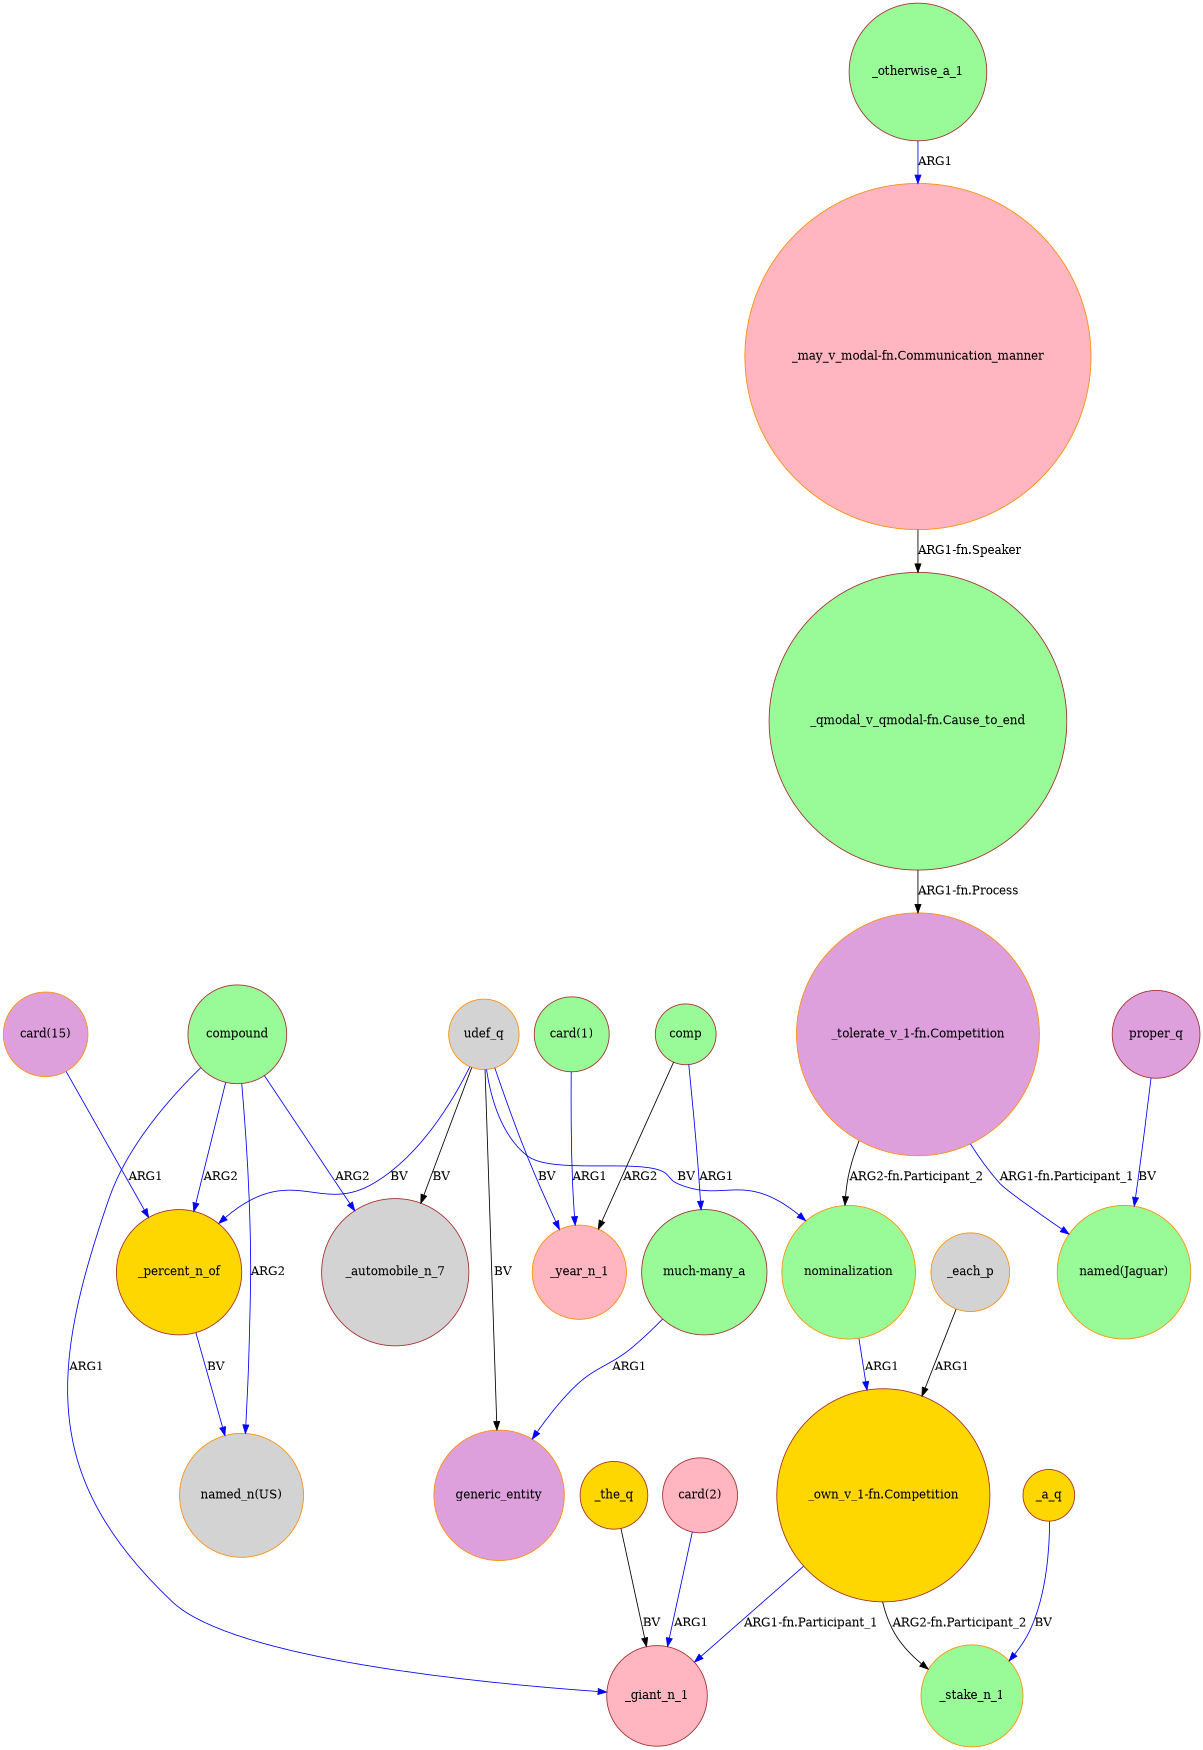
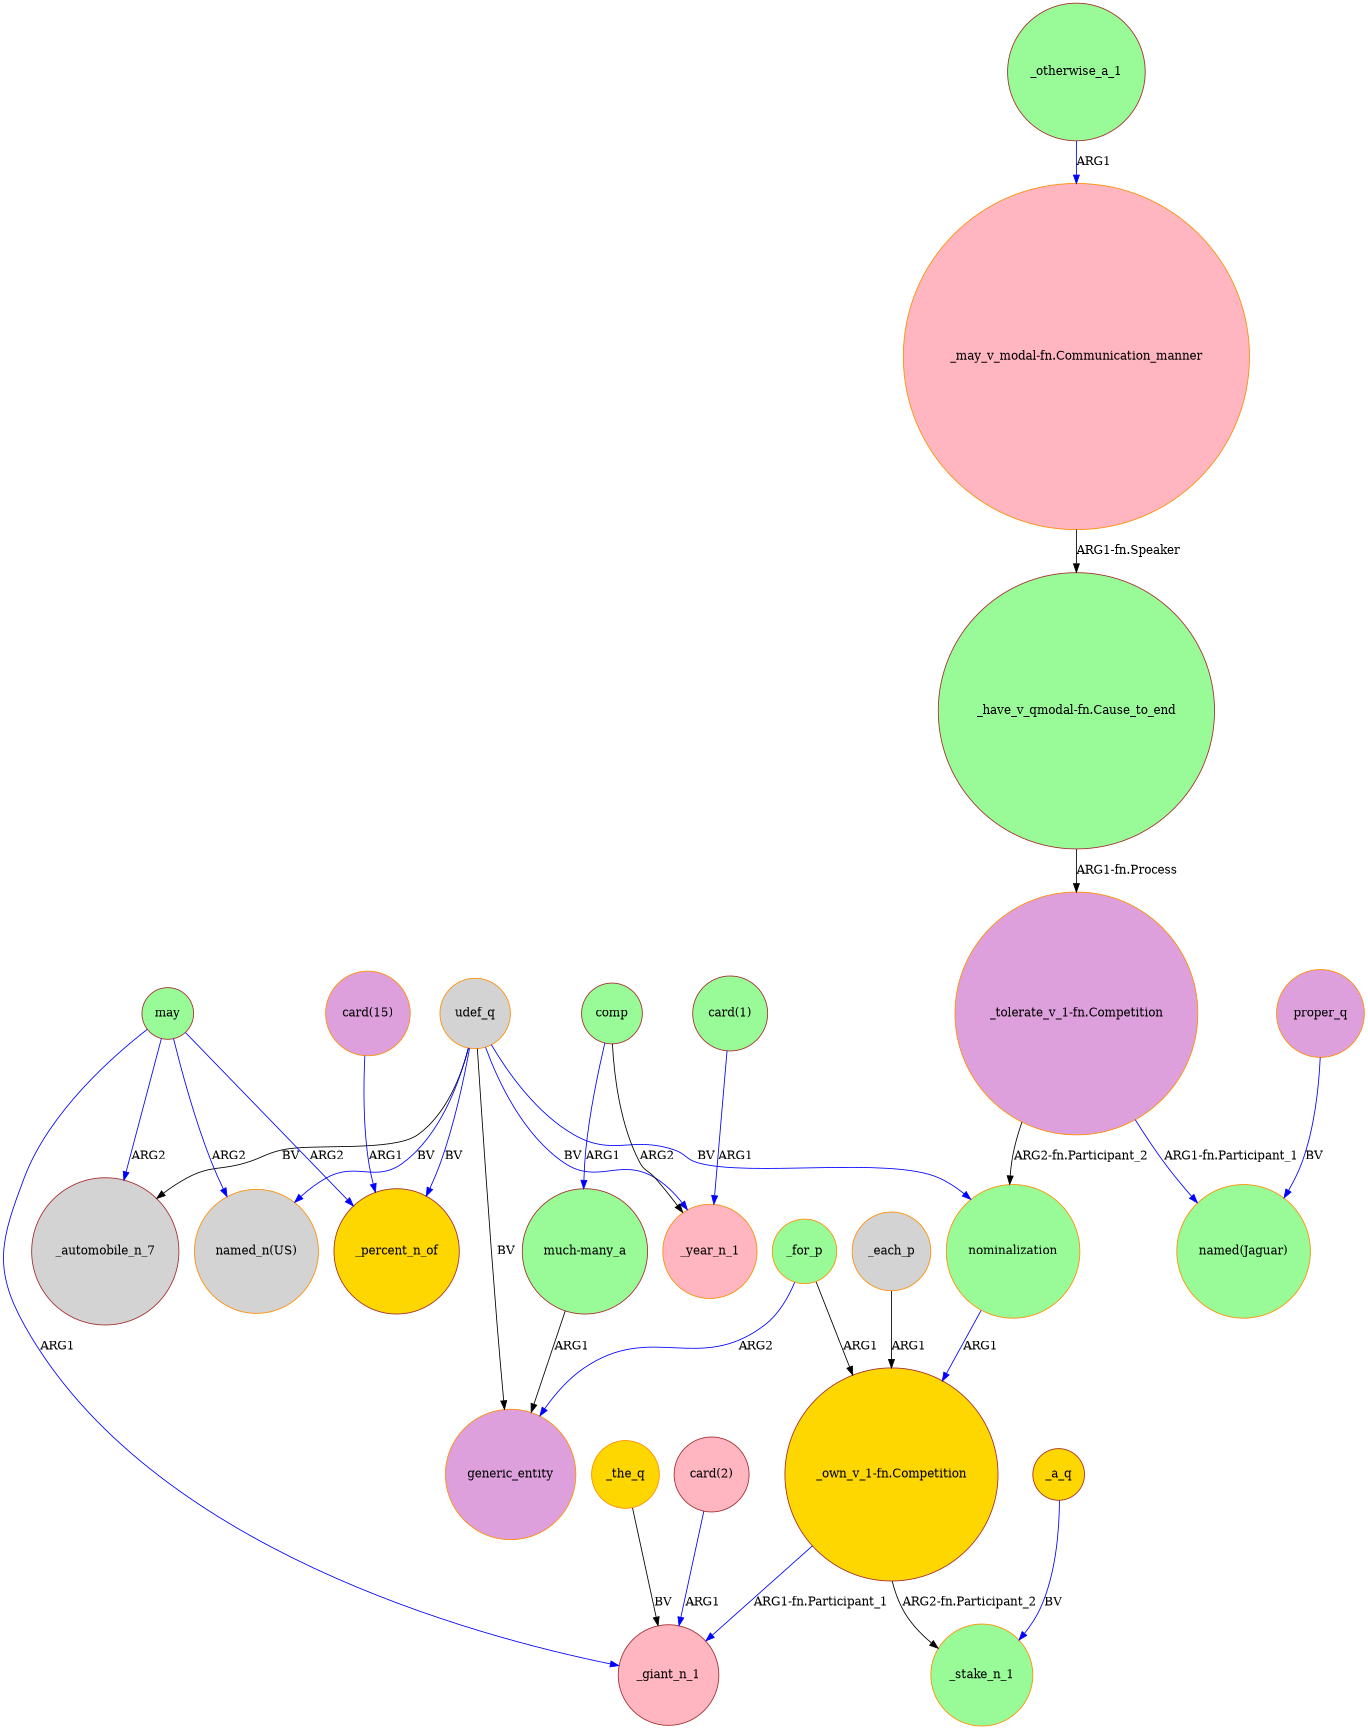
node "_qmodal_v_qmodal-fn.Cause_to_end": label "_qmodal_v_qmodal-fn.Cause_to_end" -> "_have_v_qmodal-fn.Cause_to_end"
node "compound": label "compound" -> "may"
node "proper_q": color brown -> darkorange
node "_for_p": added
edge "much-many_a" -> "generic_entity": color blue -> black
edge "_percent_n_of" -> "named_n(US)": now "udef_q" -> "named_n(US)"
node "_the_q": color brown -> darkorange
